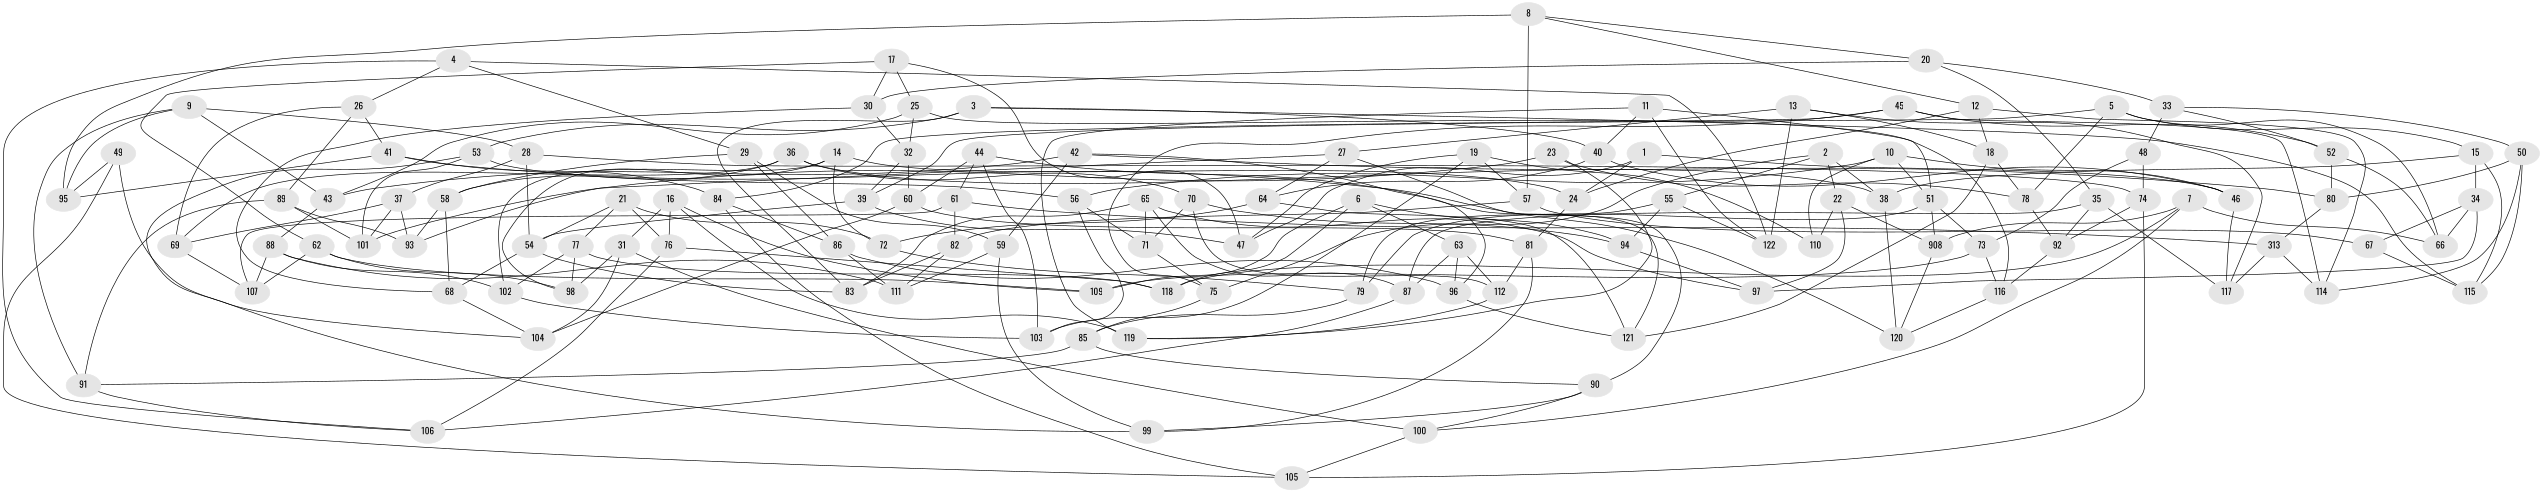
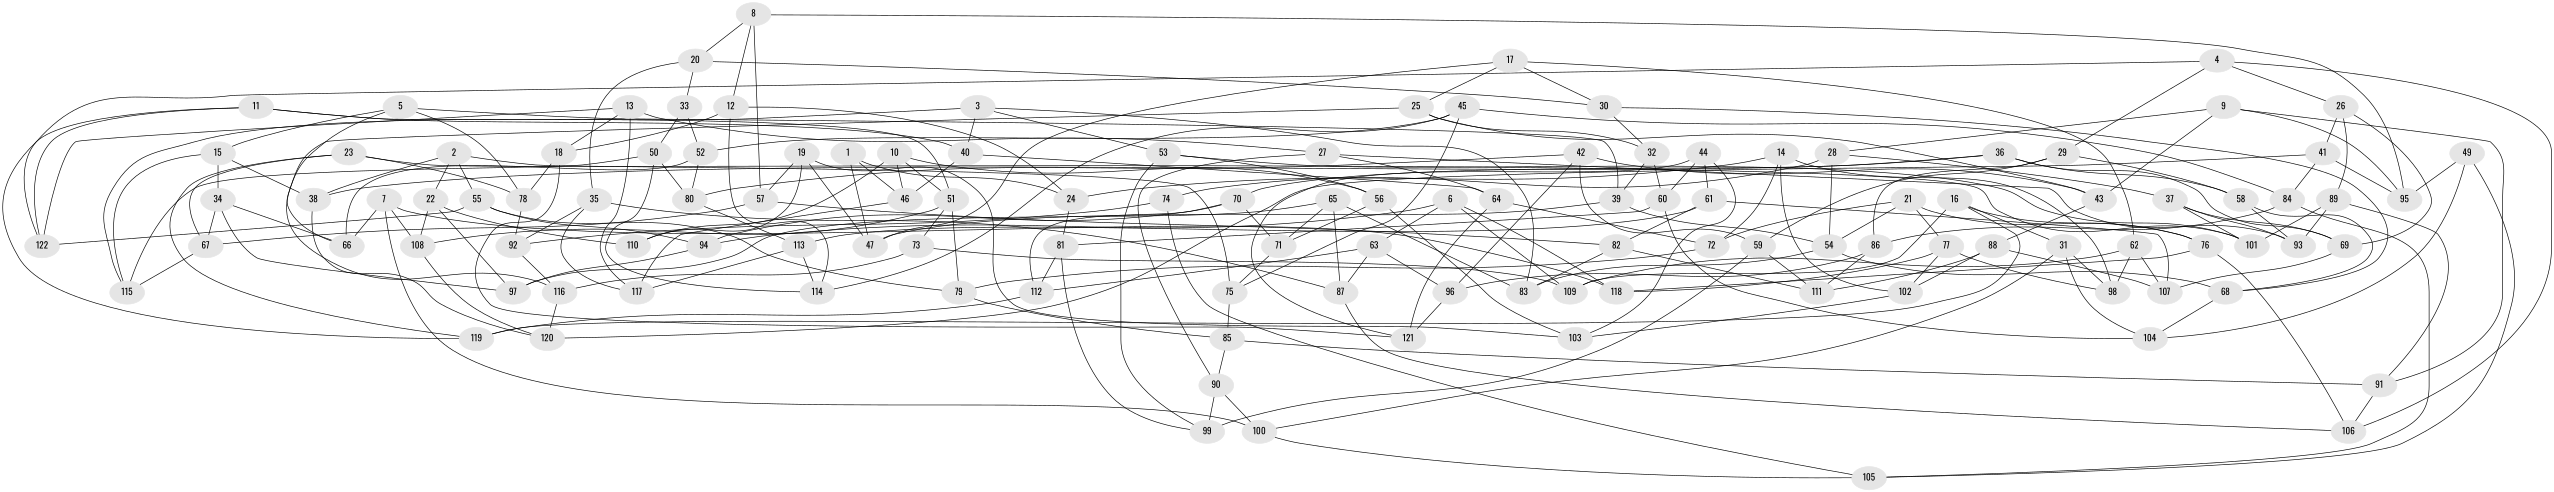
node "48": removed
edge "23" -- "67": added
node "908": label "908" -> "108"
node "313": label "313" -> "113"
